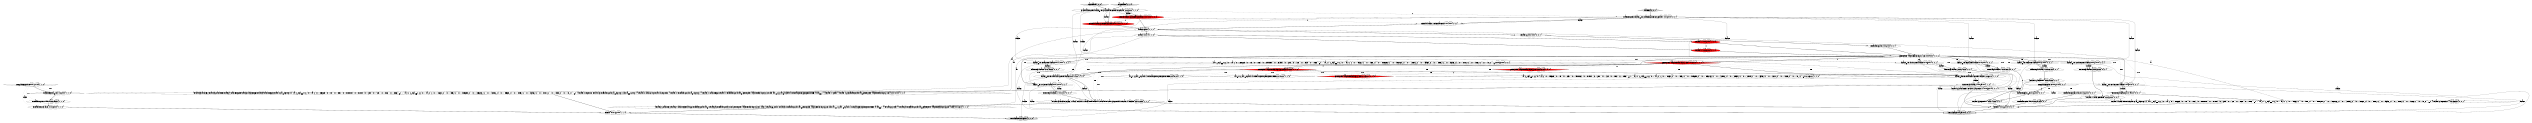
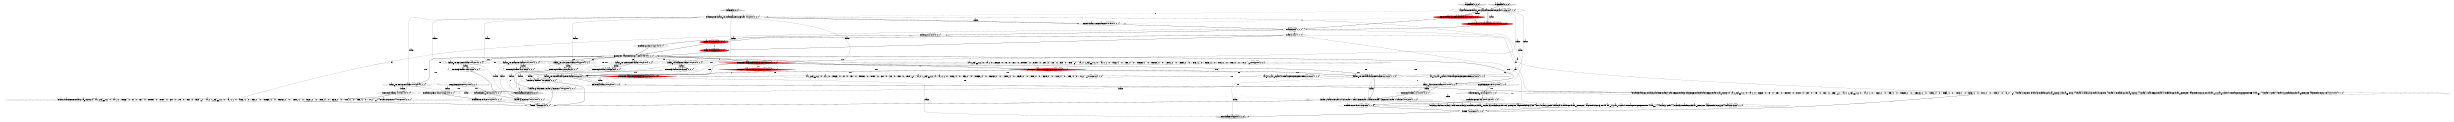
node "{setState(177)match(CONTINUE)}@@@36@@@['0', '0', '1']": removed
edge "{exitRule()}@@@86@@@['0', '0', '1']" -> "return _localctx@@@89@@@['0', '0', '1']": removed
